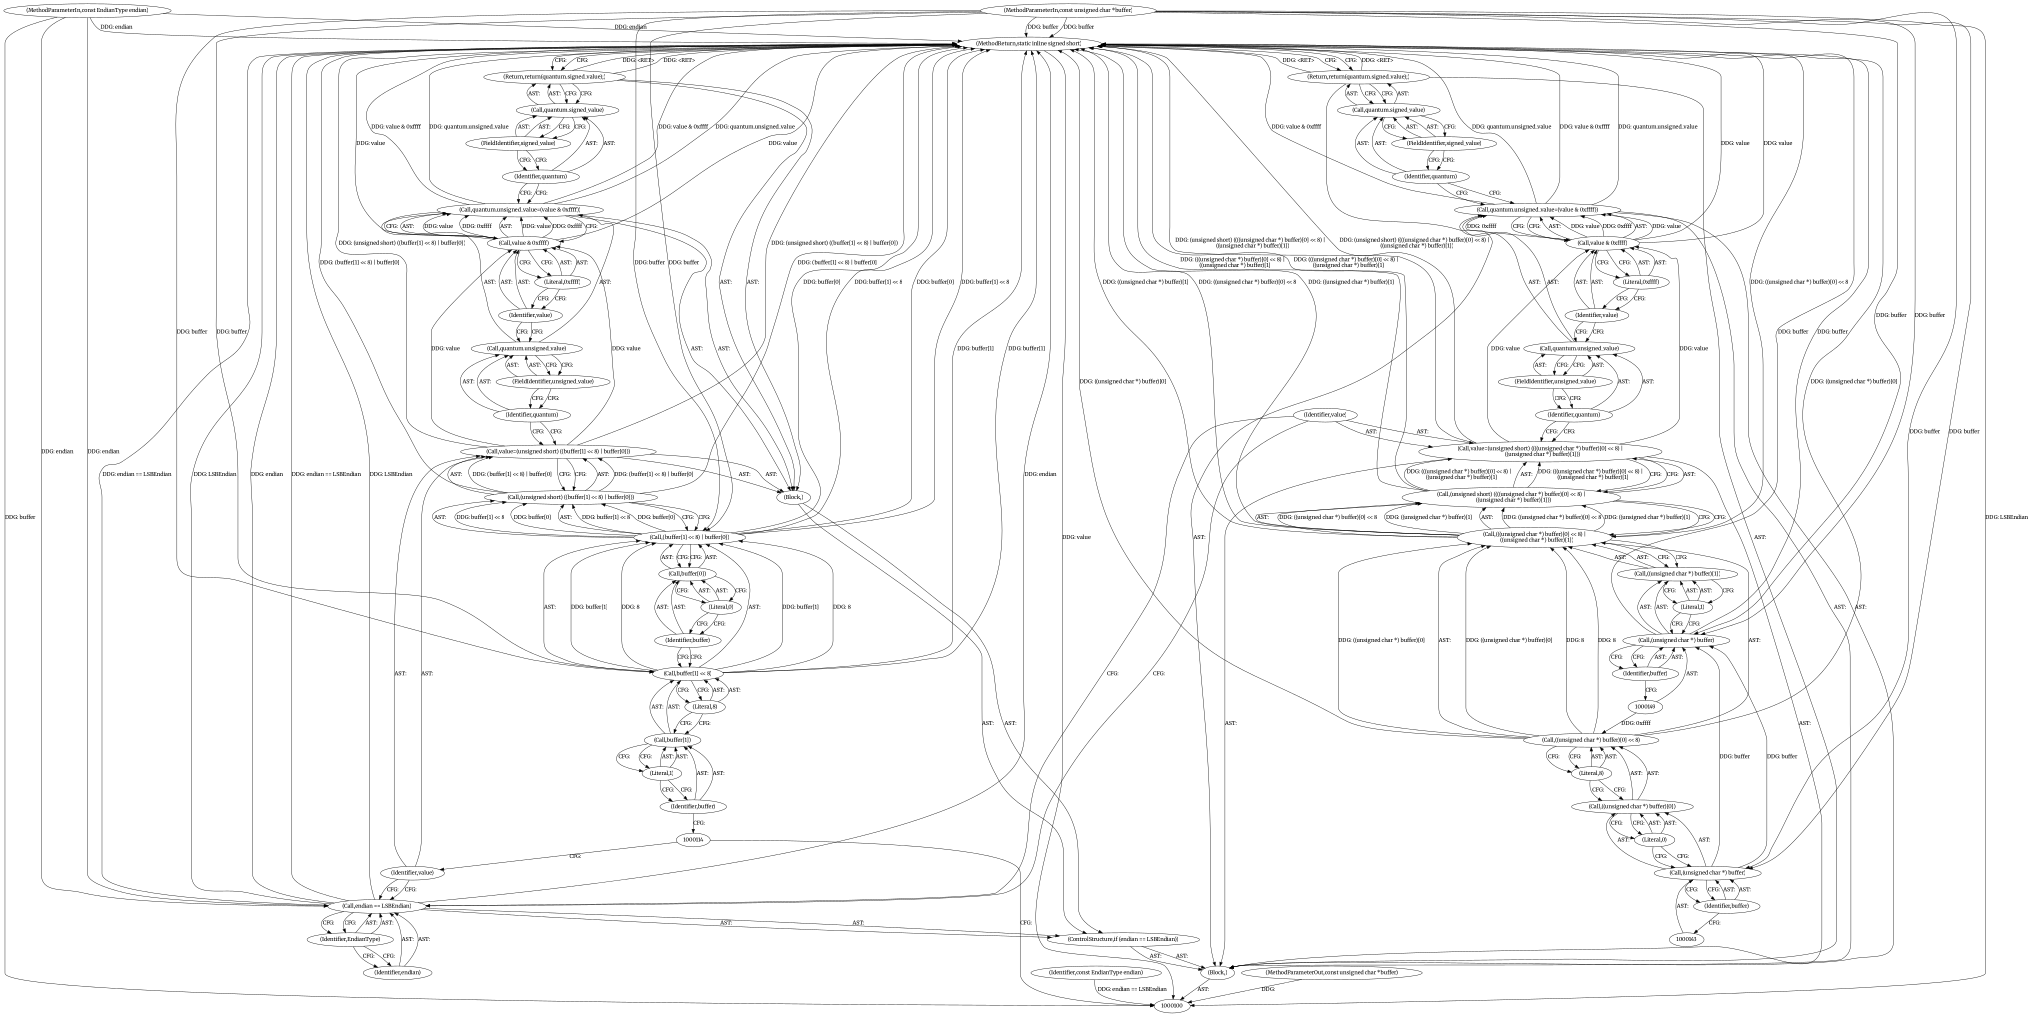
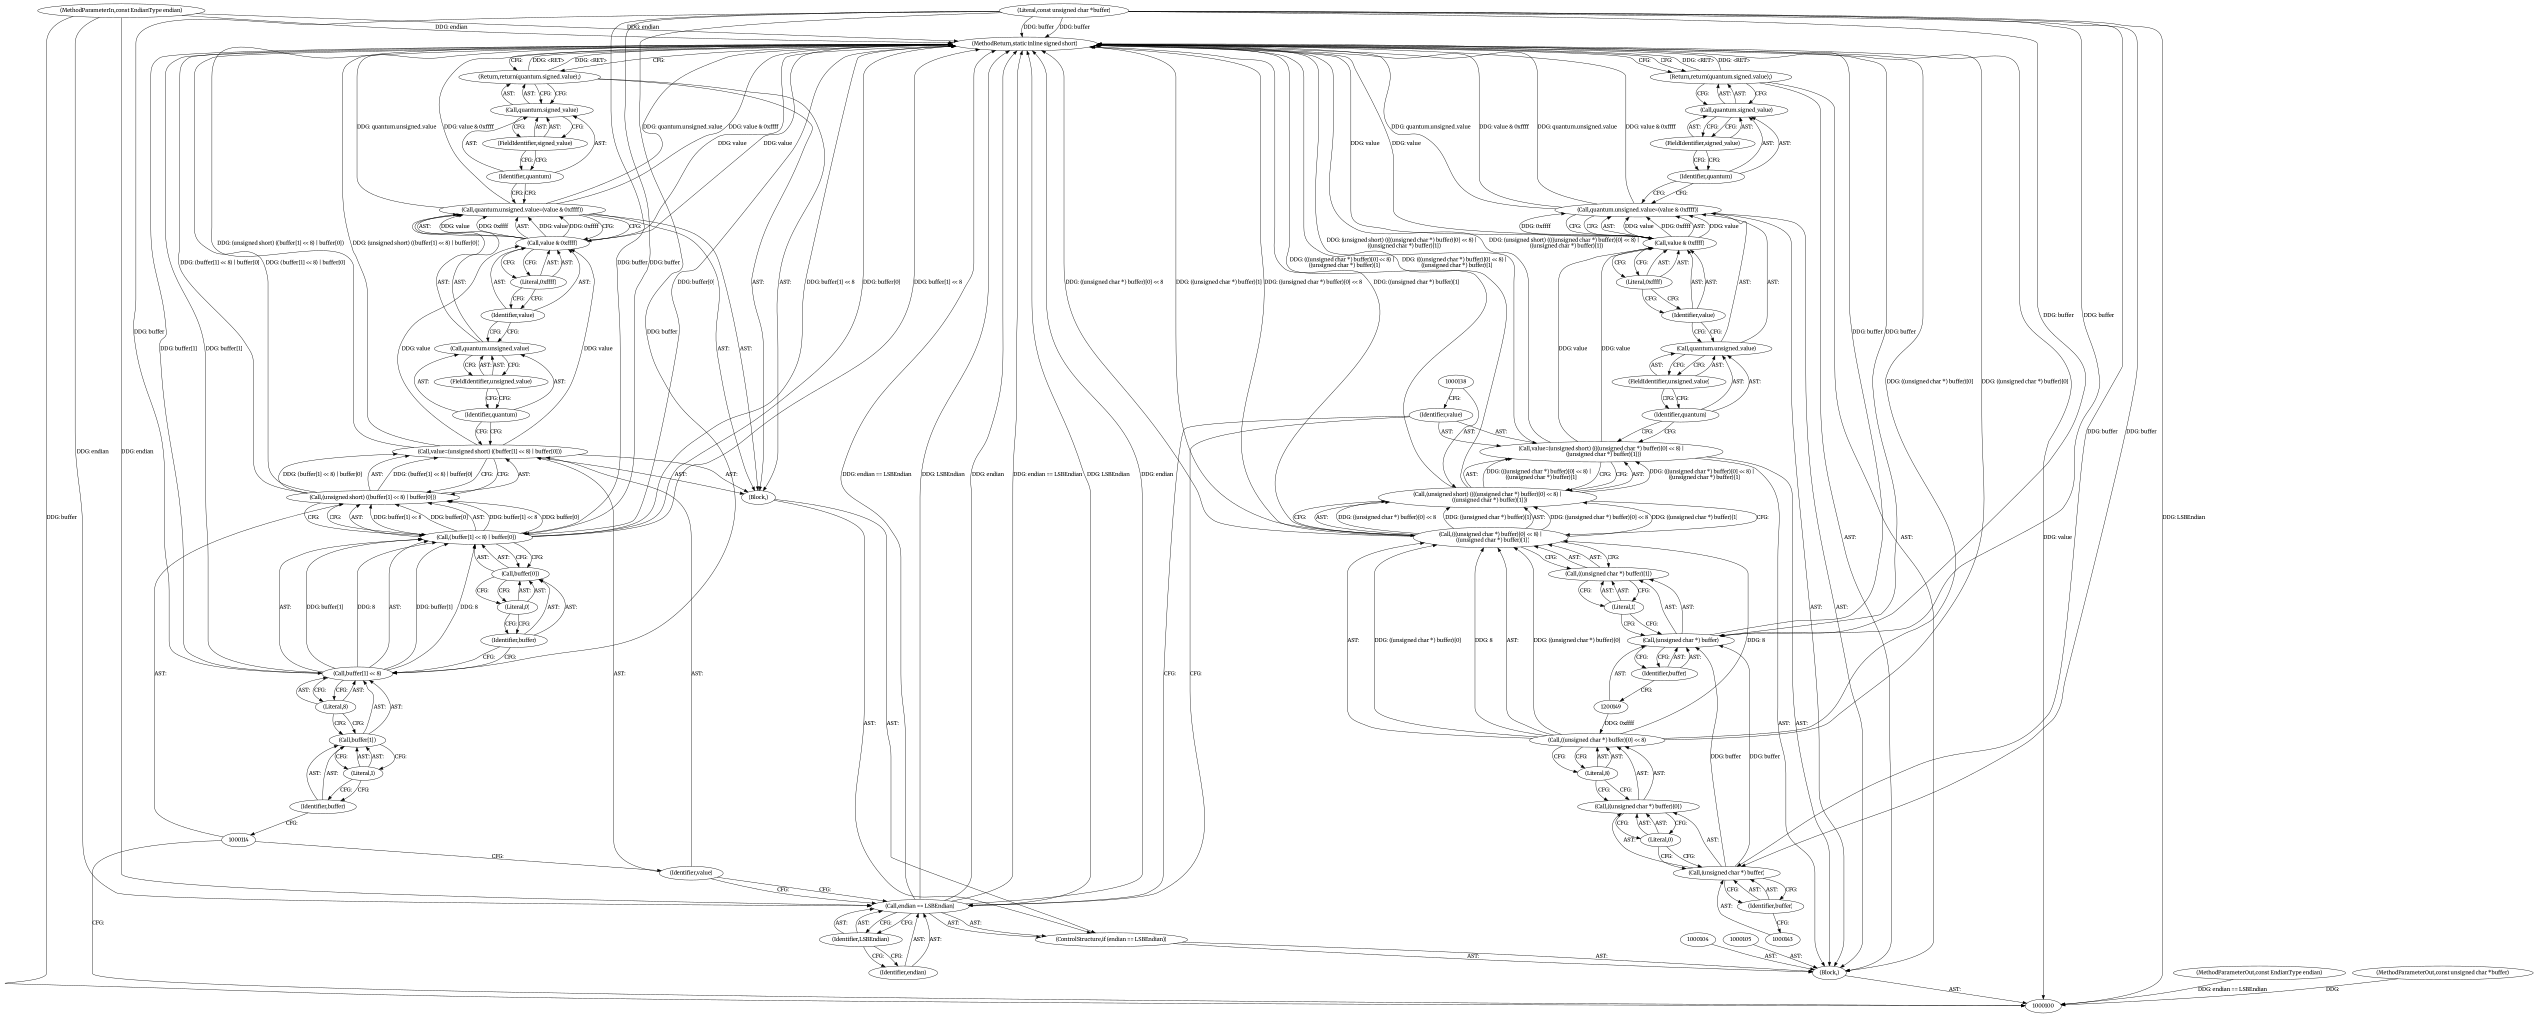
node "(MethodParameterIn,const unsigned char *buffer)": label "(MethodParameterIn,const unsigned char *buffer)" -> "(Literal,const unsigned char *buffer)"
node "1000138": added
edge "1000114" -> "(Call,(unsigned short) ((buffer[1] << 8) | buffer[0]))": added, label "AST:"
node "1000149": label "1000149" -> "1200149"
node "(Identifier,EndianType)": label "(Identifier,EndianType)" -> "(Identifier,LSBEndian)"
node "1000104": added
node "1000105": added
node "(Identifier,const EndianType endian)": label "(Identifier,const EndianType endian)" -> "(MethodParameterOut,const EndianType endian)"
